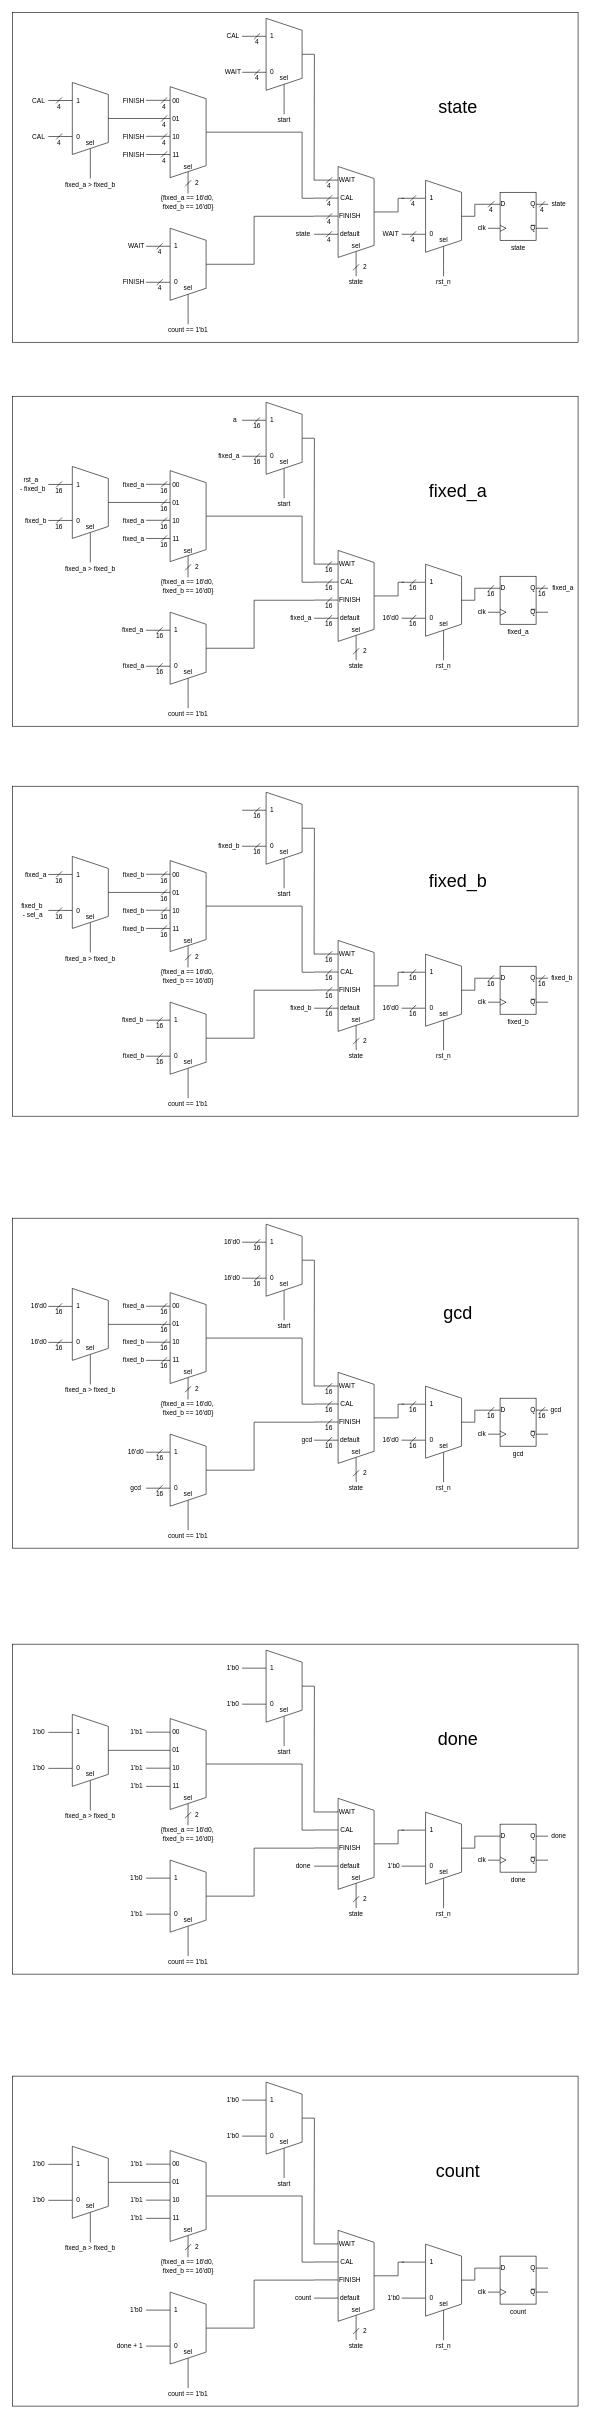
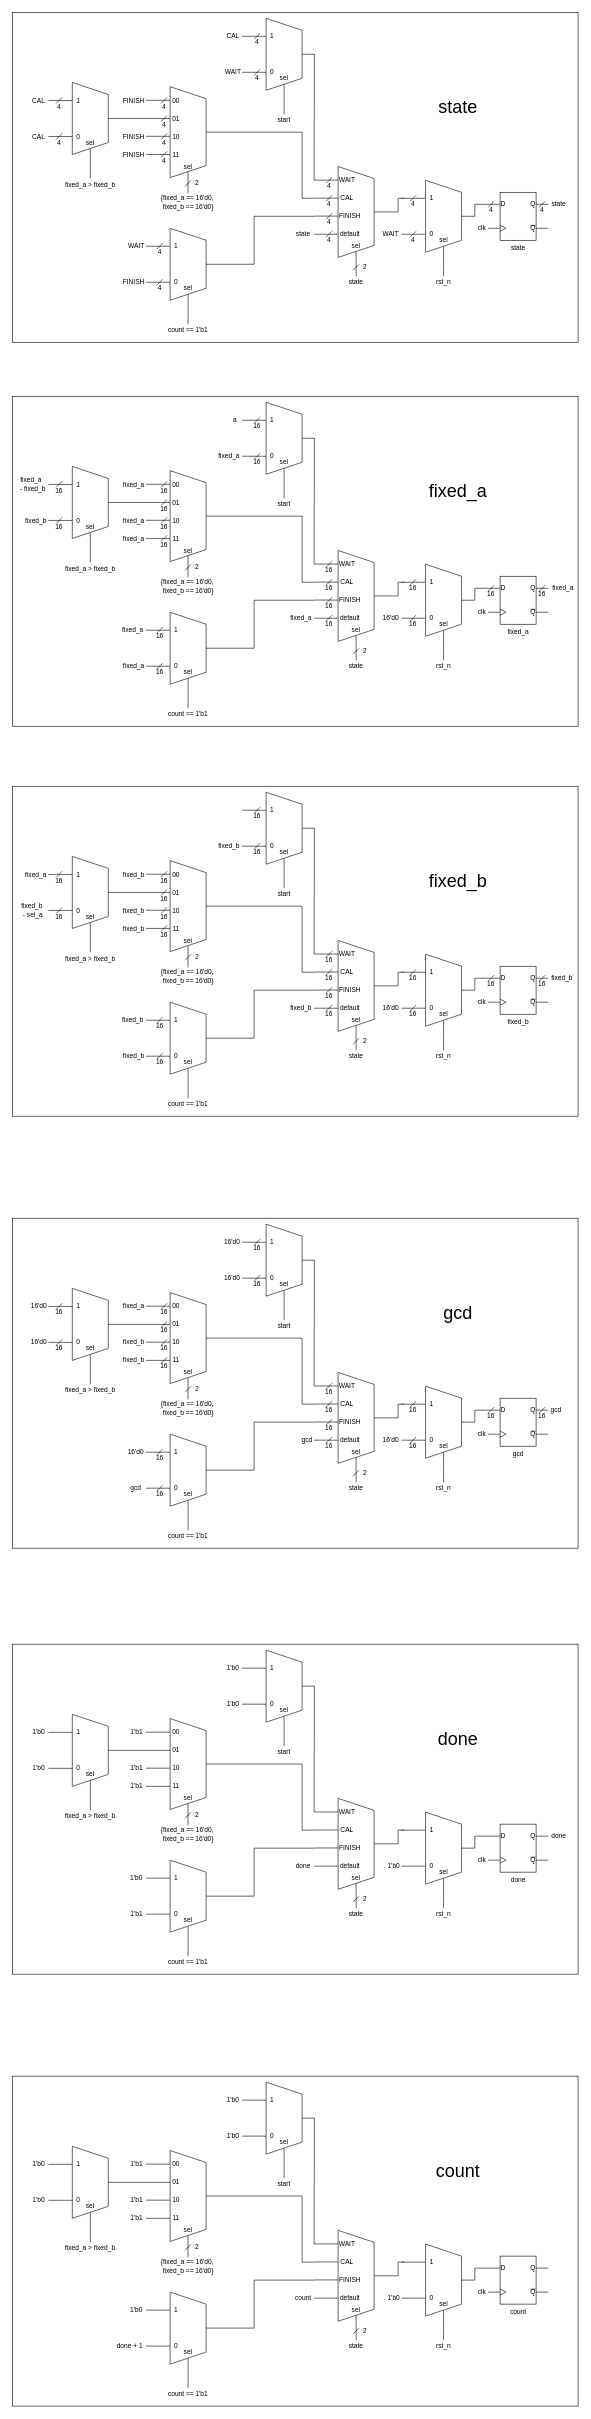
node "rst_a - fixed_b": label "rst_a - fixed_b" -> "fixed_a - fixed_b"
